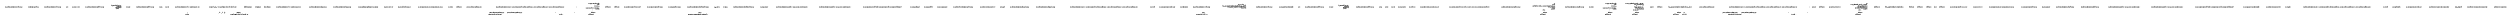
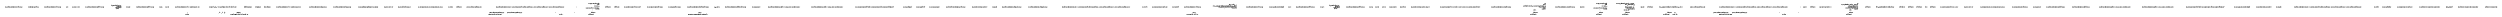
node "return string.Empty;": removed
node "Entry Unk.ReflectionExtensions": label "Entry Unk.ReflectionExtensions" -> "Entry Unk.SingleOrDefault"
